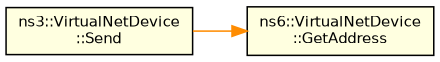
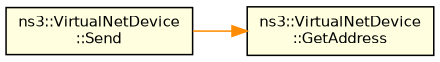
node "ns6::VirtualNetDevice ::GetAddress": label "ns6::VirtualNetDevice ::GetAddress" -> "ns3::VirtualNetDevice ::GetAddress"
